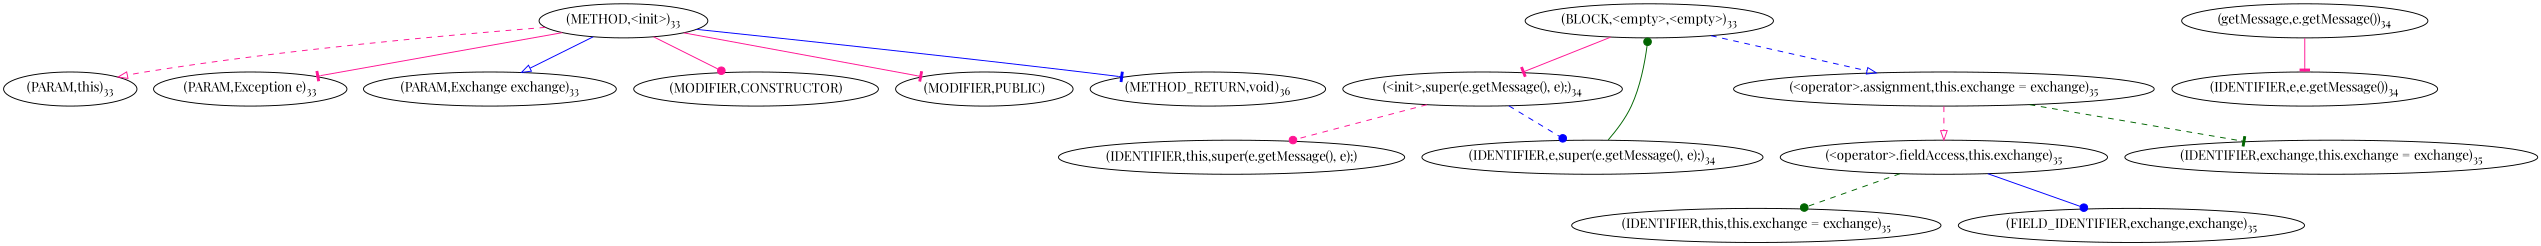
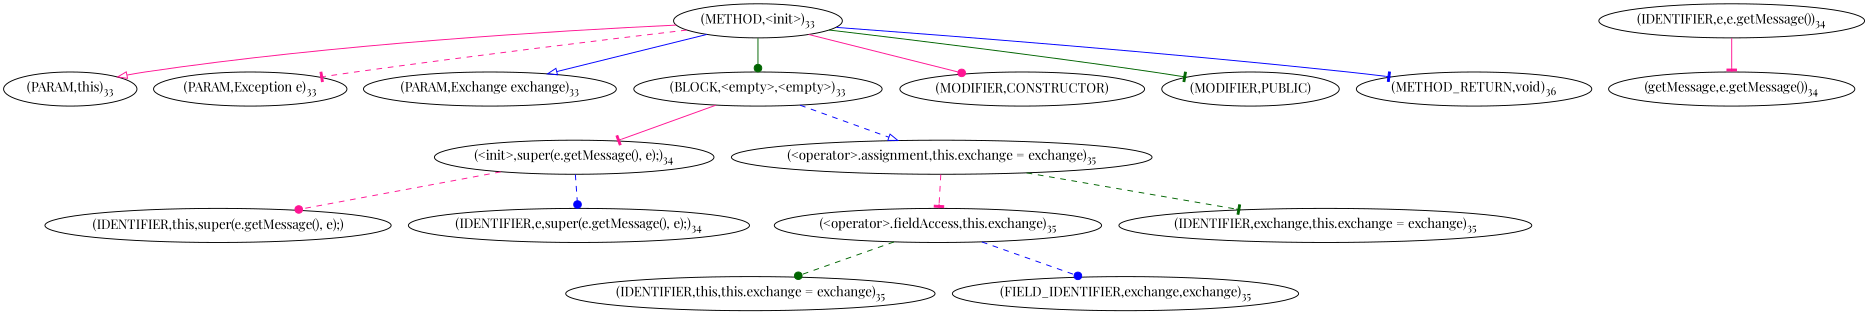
edge "(METHOD,<init>)" -> "(PARAM,this)": style dashed -> solid
edge "(getMessage,e.getMessage())" -> "(IDENTIFIER,e,e.getMessage())": reversed
edge "(METHOD,<init>)" -> "(PARAM,Exception e)": style solid -> dashed
edge "(METHOD,<init>)" -> "(MODIFIER,PUBLIC)": color deeppink -> darkgreen
edge "(IDENTIFIER,e,super(e.getMessage(), e);)" -> "(BLOCK,<empty>,<empty>)": now "(METHOD,<init>)" -> "(BLOCK,<empty>,<empty>)"
edge "(<operator>.assignment,this.exchange = exchange)" -> "(<operator>.fieldAccess,this.exchange)": arrowhead onormal -> tee
edge "(<operator>.fieldAccess,this.exchange)" -> "(FIELD_IDENTIFIER,exchange,exchange)": style solid -> dashed
